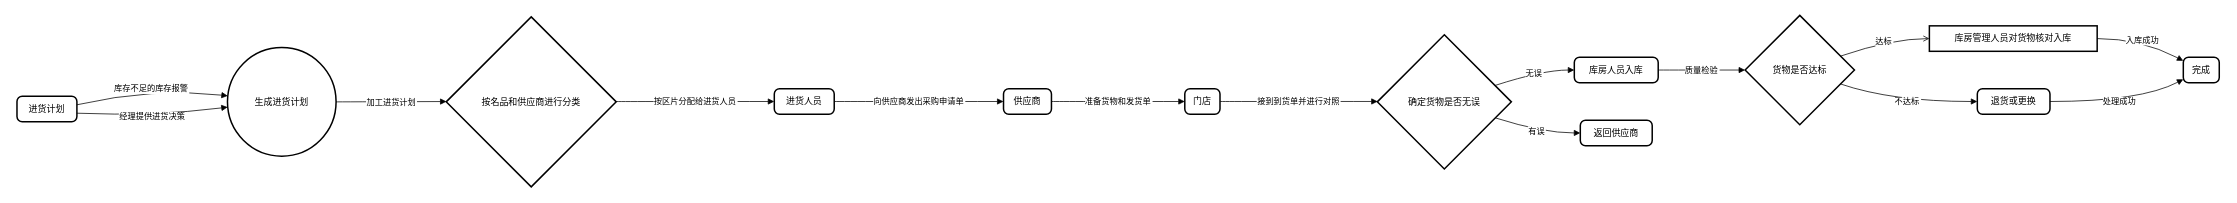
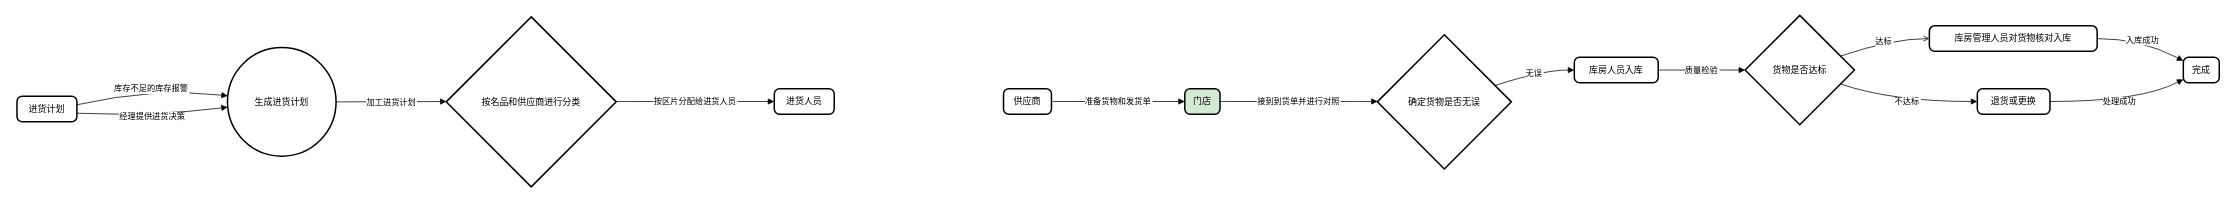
node "库房管理人员对货物核对入库": shape rectangle -> rounded rectangle
edge "进货人员" -> "供应商": removed, label "向供应商发出采购申请单"
node "门店": fillcolor #ffffff -> #d5e8d4
edge "确定货物是否无误" -> "返回供应商": removed, label "有误"
node "返回供应商": removed
